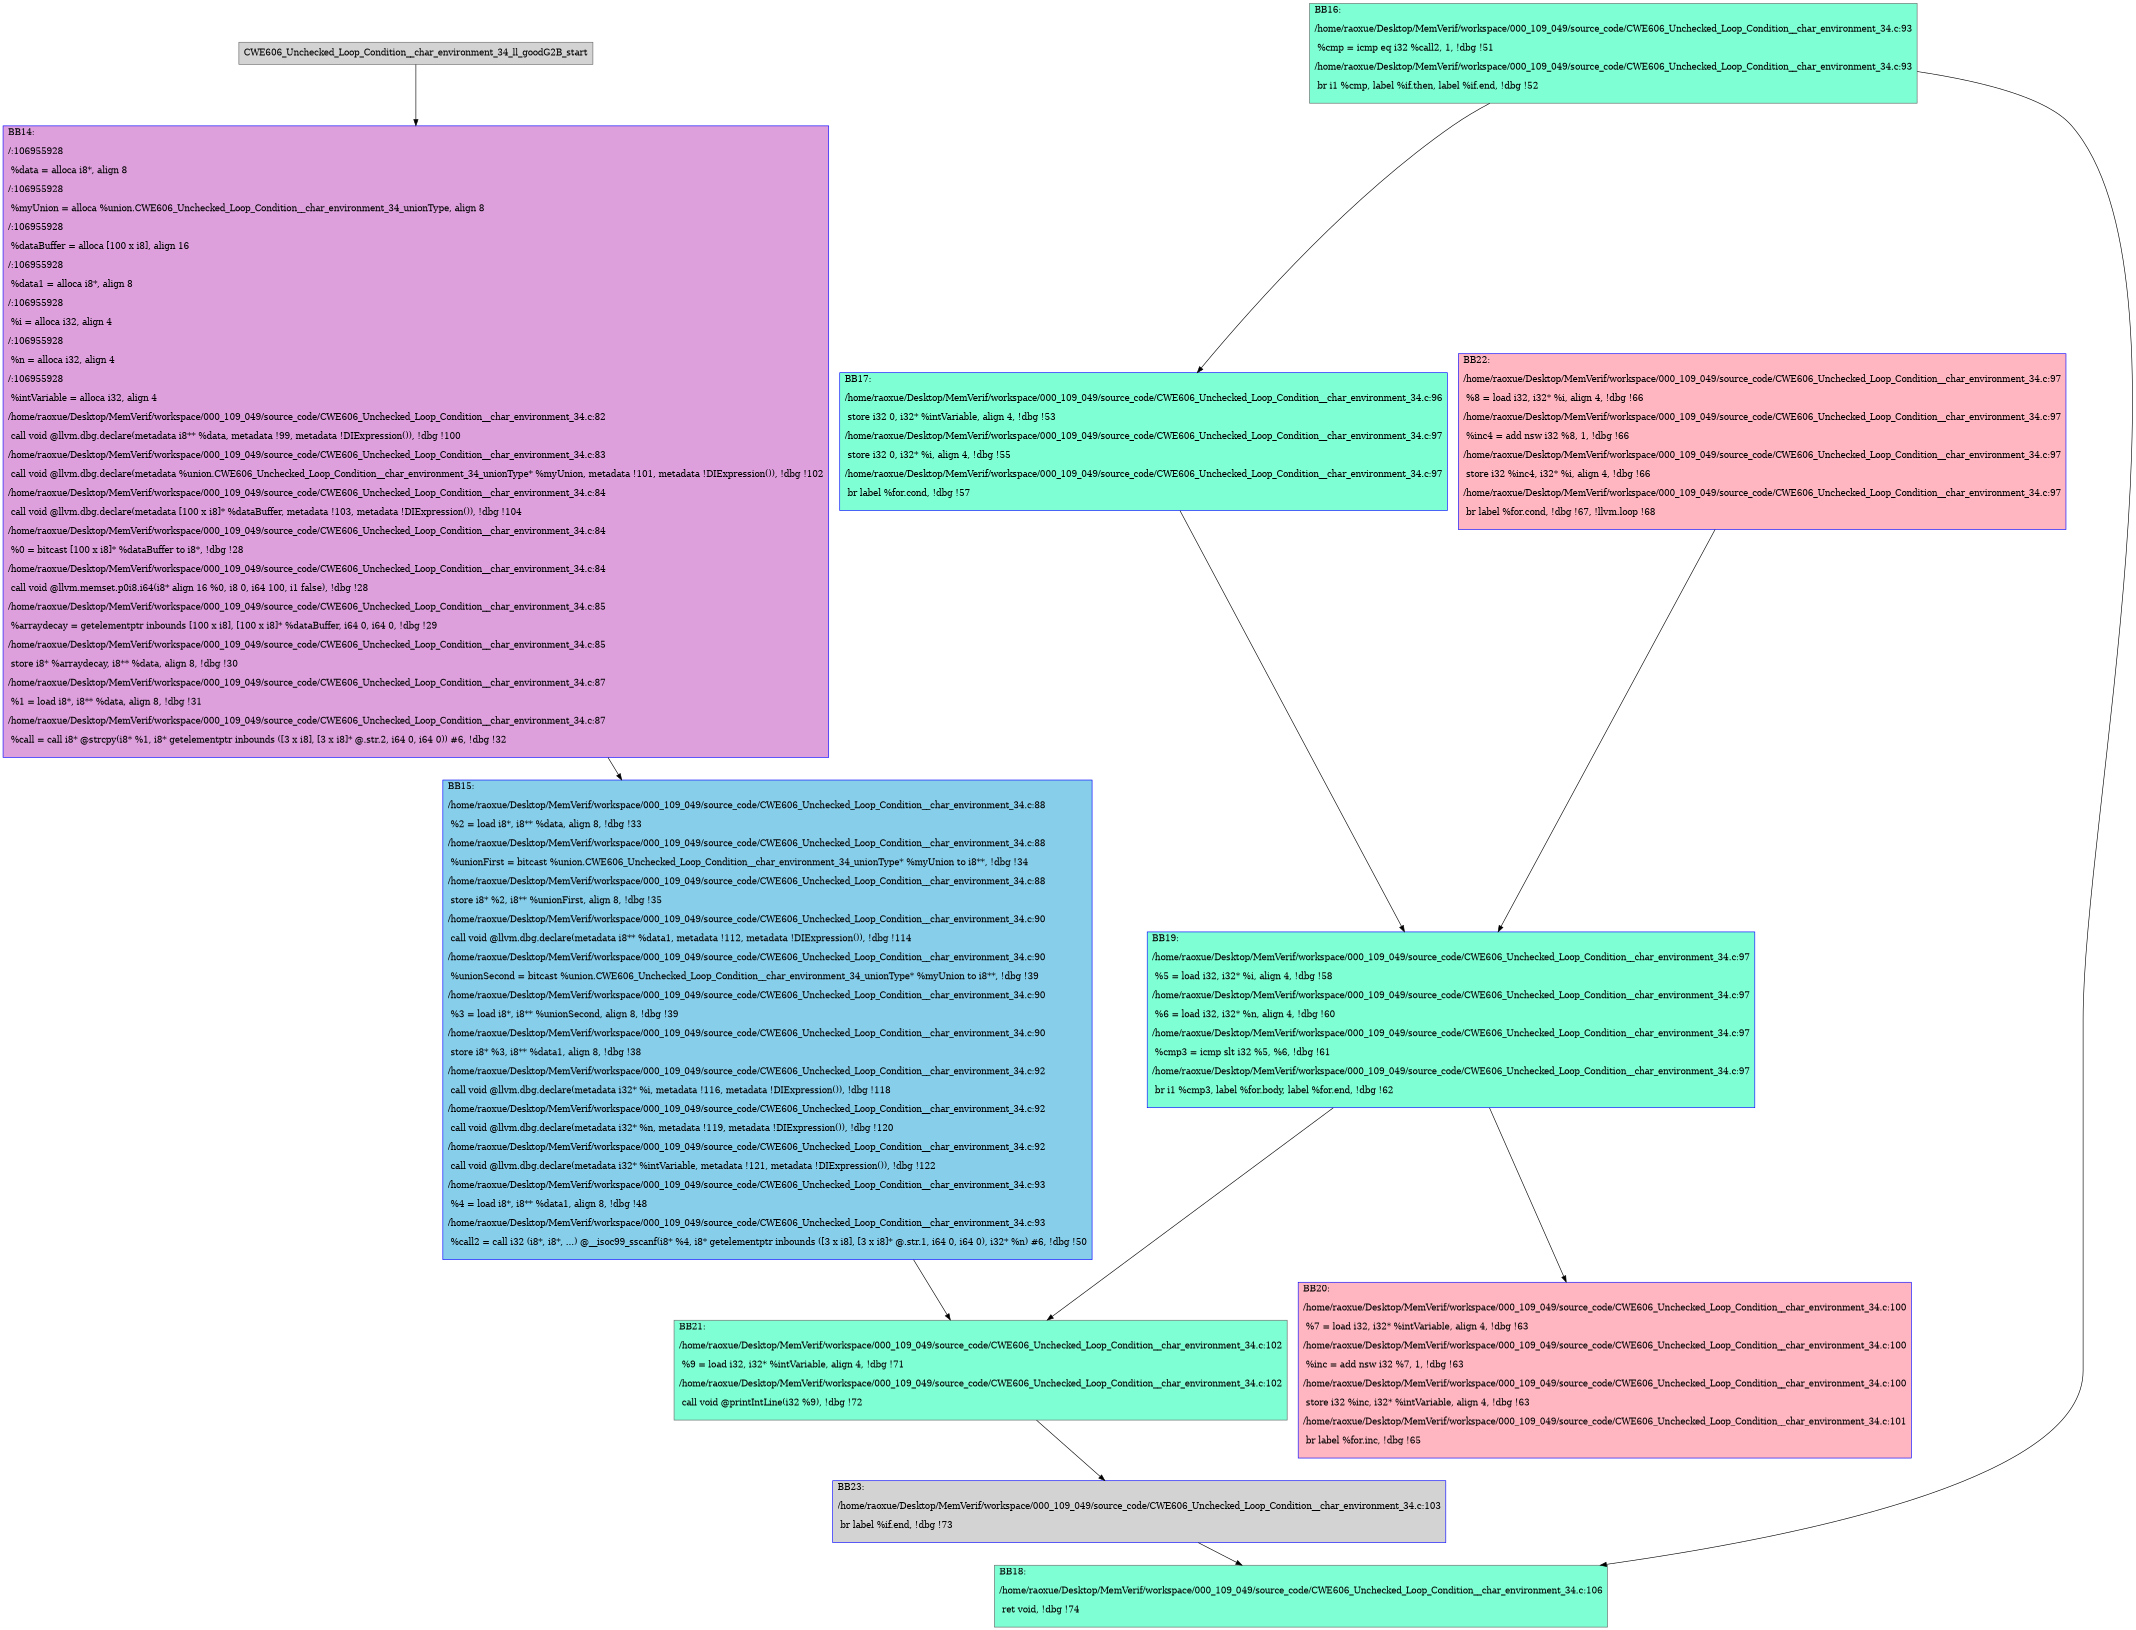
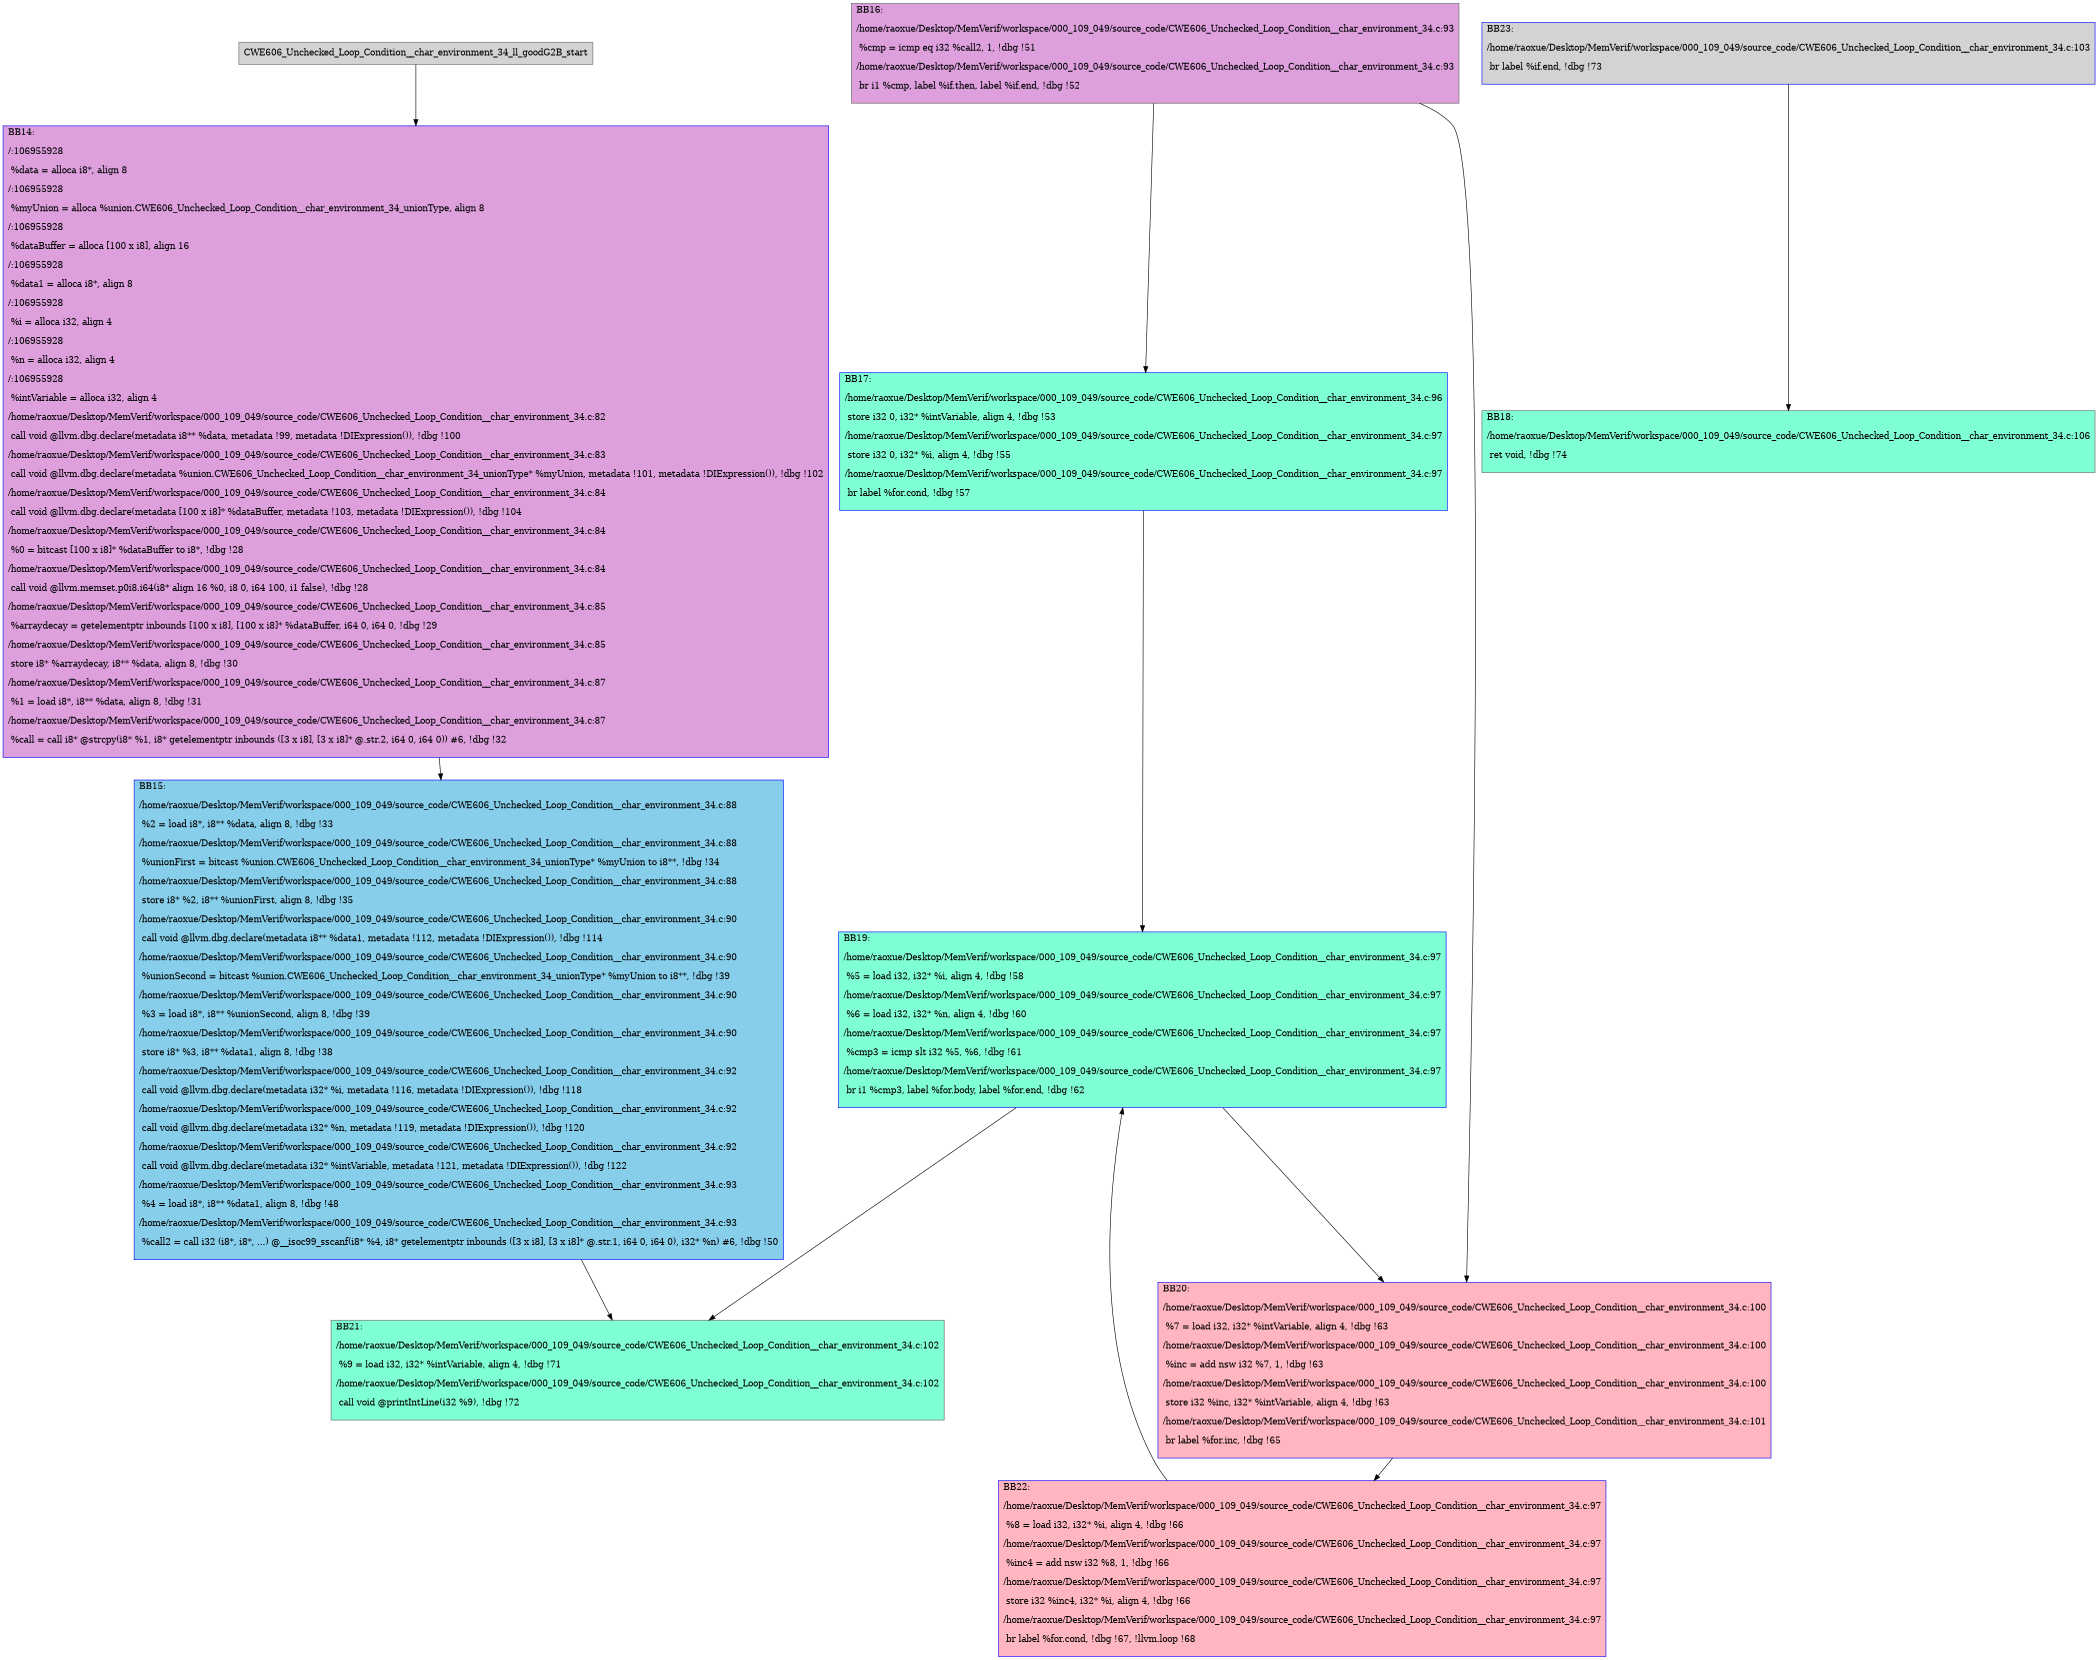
node "BB16:": fillcolor aquamarine -> plum
edge "BB16:" -> "BB18:": now "BB16:" -> "BB20:"
edge "BB21:" -> "BB23:": removed
edge "BB20:" -> "BB22:": added
